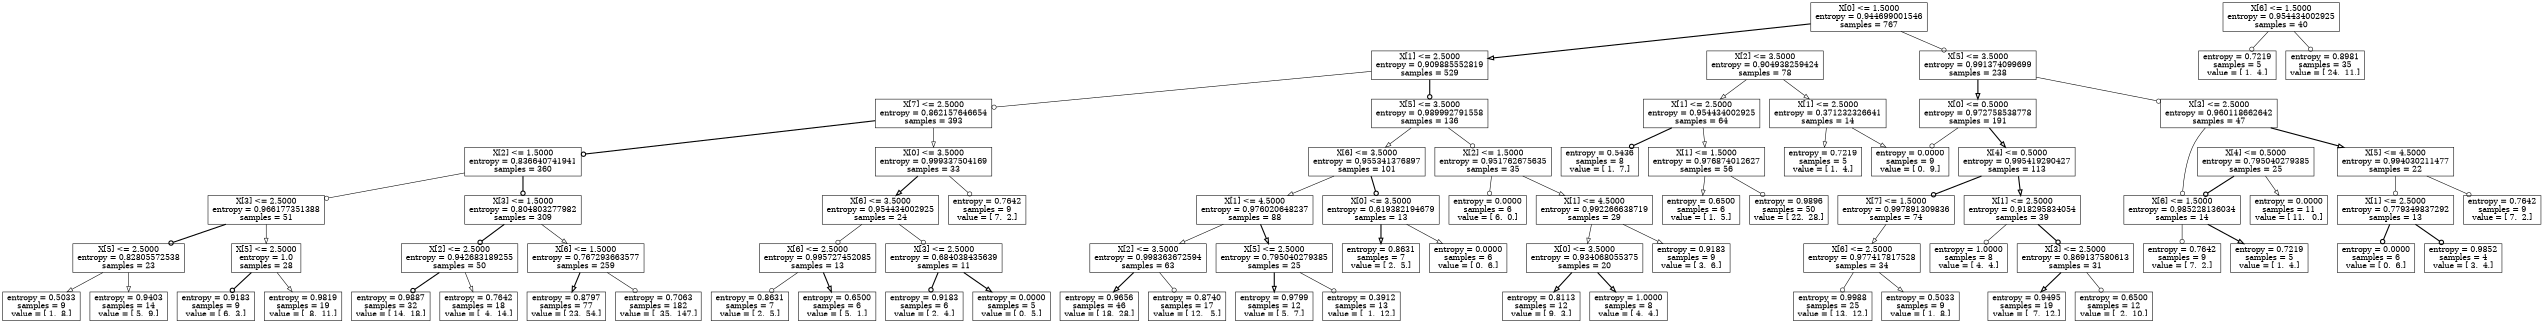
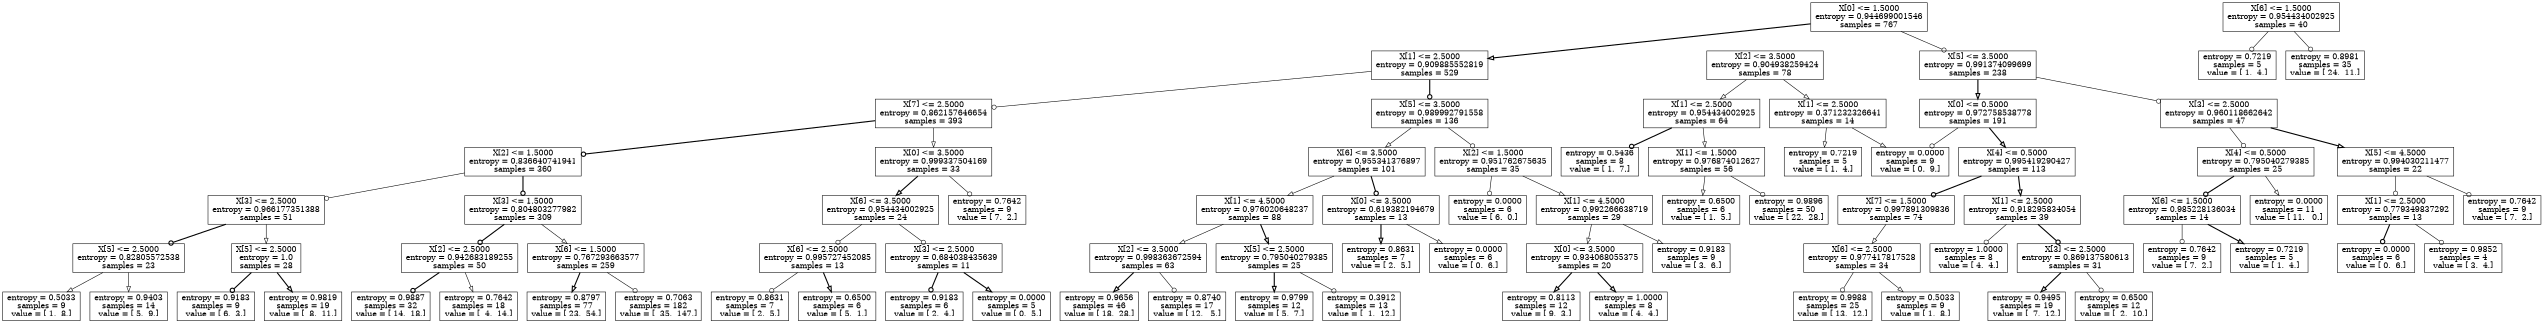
edge "X[3] <= 2.5000 entropy = 0.960118662642 samples = 47" -> "X[6] <= 1.5000 entropy = 0.985228136034 samples = 14": now "X[3] <= 2.5000 entropy = 0.960118662642 samples = 47" -> "X[4] <= 0.5000 entropy = 0.795040279385 samples = 25"
edge "X[1] <= 2.5000 entropy = 0.779349837292 samples = 13" -> "entropy = 0.9852 samples = 4 value = [ 3.  4.]": style bold -> solid
edge "X[5] <= 2.5000 entropy = 1.0 samples = 28" -> "entropy = 0.9819 samples = 19 value = [  8.  11.]": style solid -> bold
